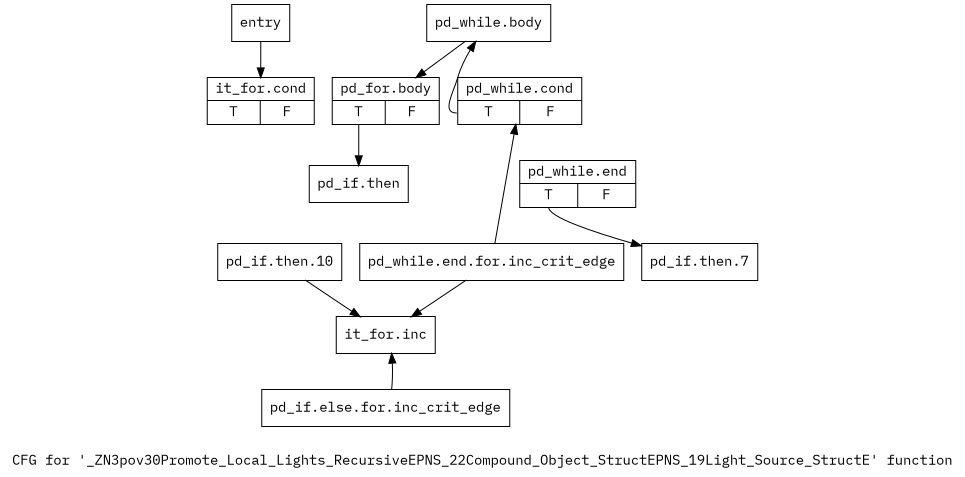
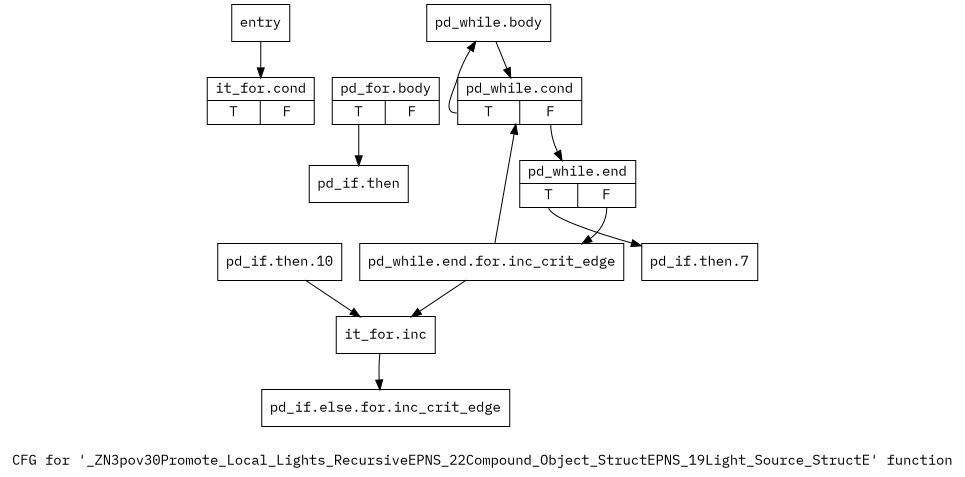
edge "pd_while.body" -> "pd_for.body": now "pd_while.body" -> "pd_while.cond"
edge "pd_while.cond" -> "pd_while.end": added
edge "pd_while.end" -> "pd_while.end.for.inc_crit_edge": added
edge "pd_if.else.for.inc_crit_edge" -> "it_for.inc": reversed
